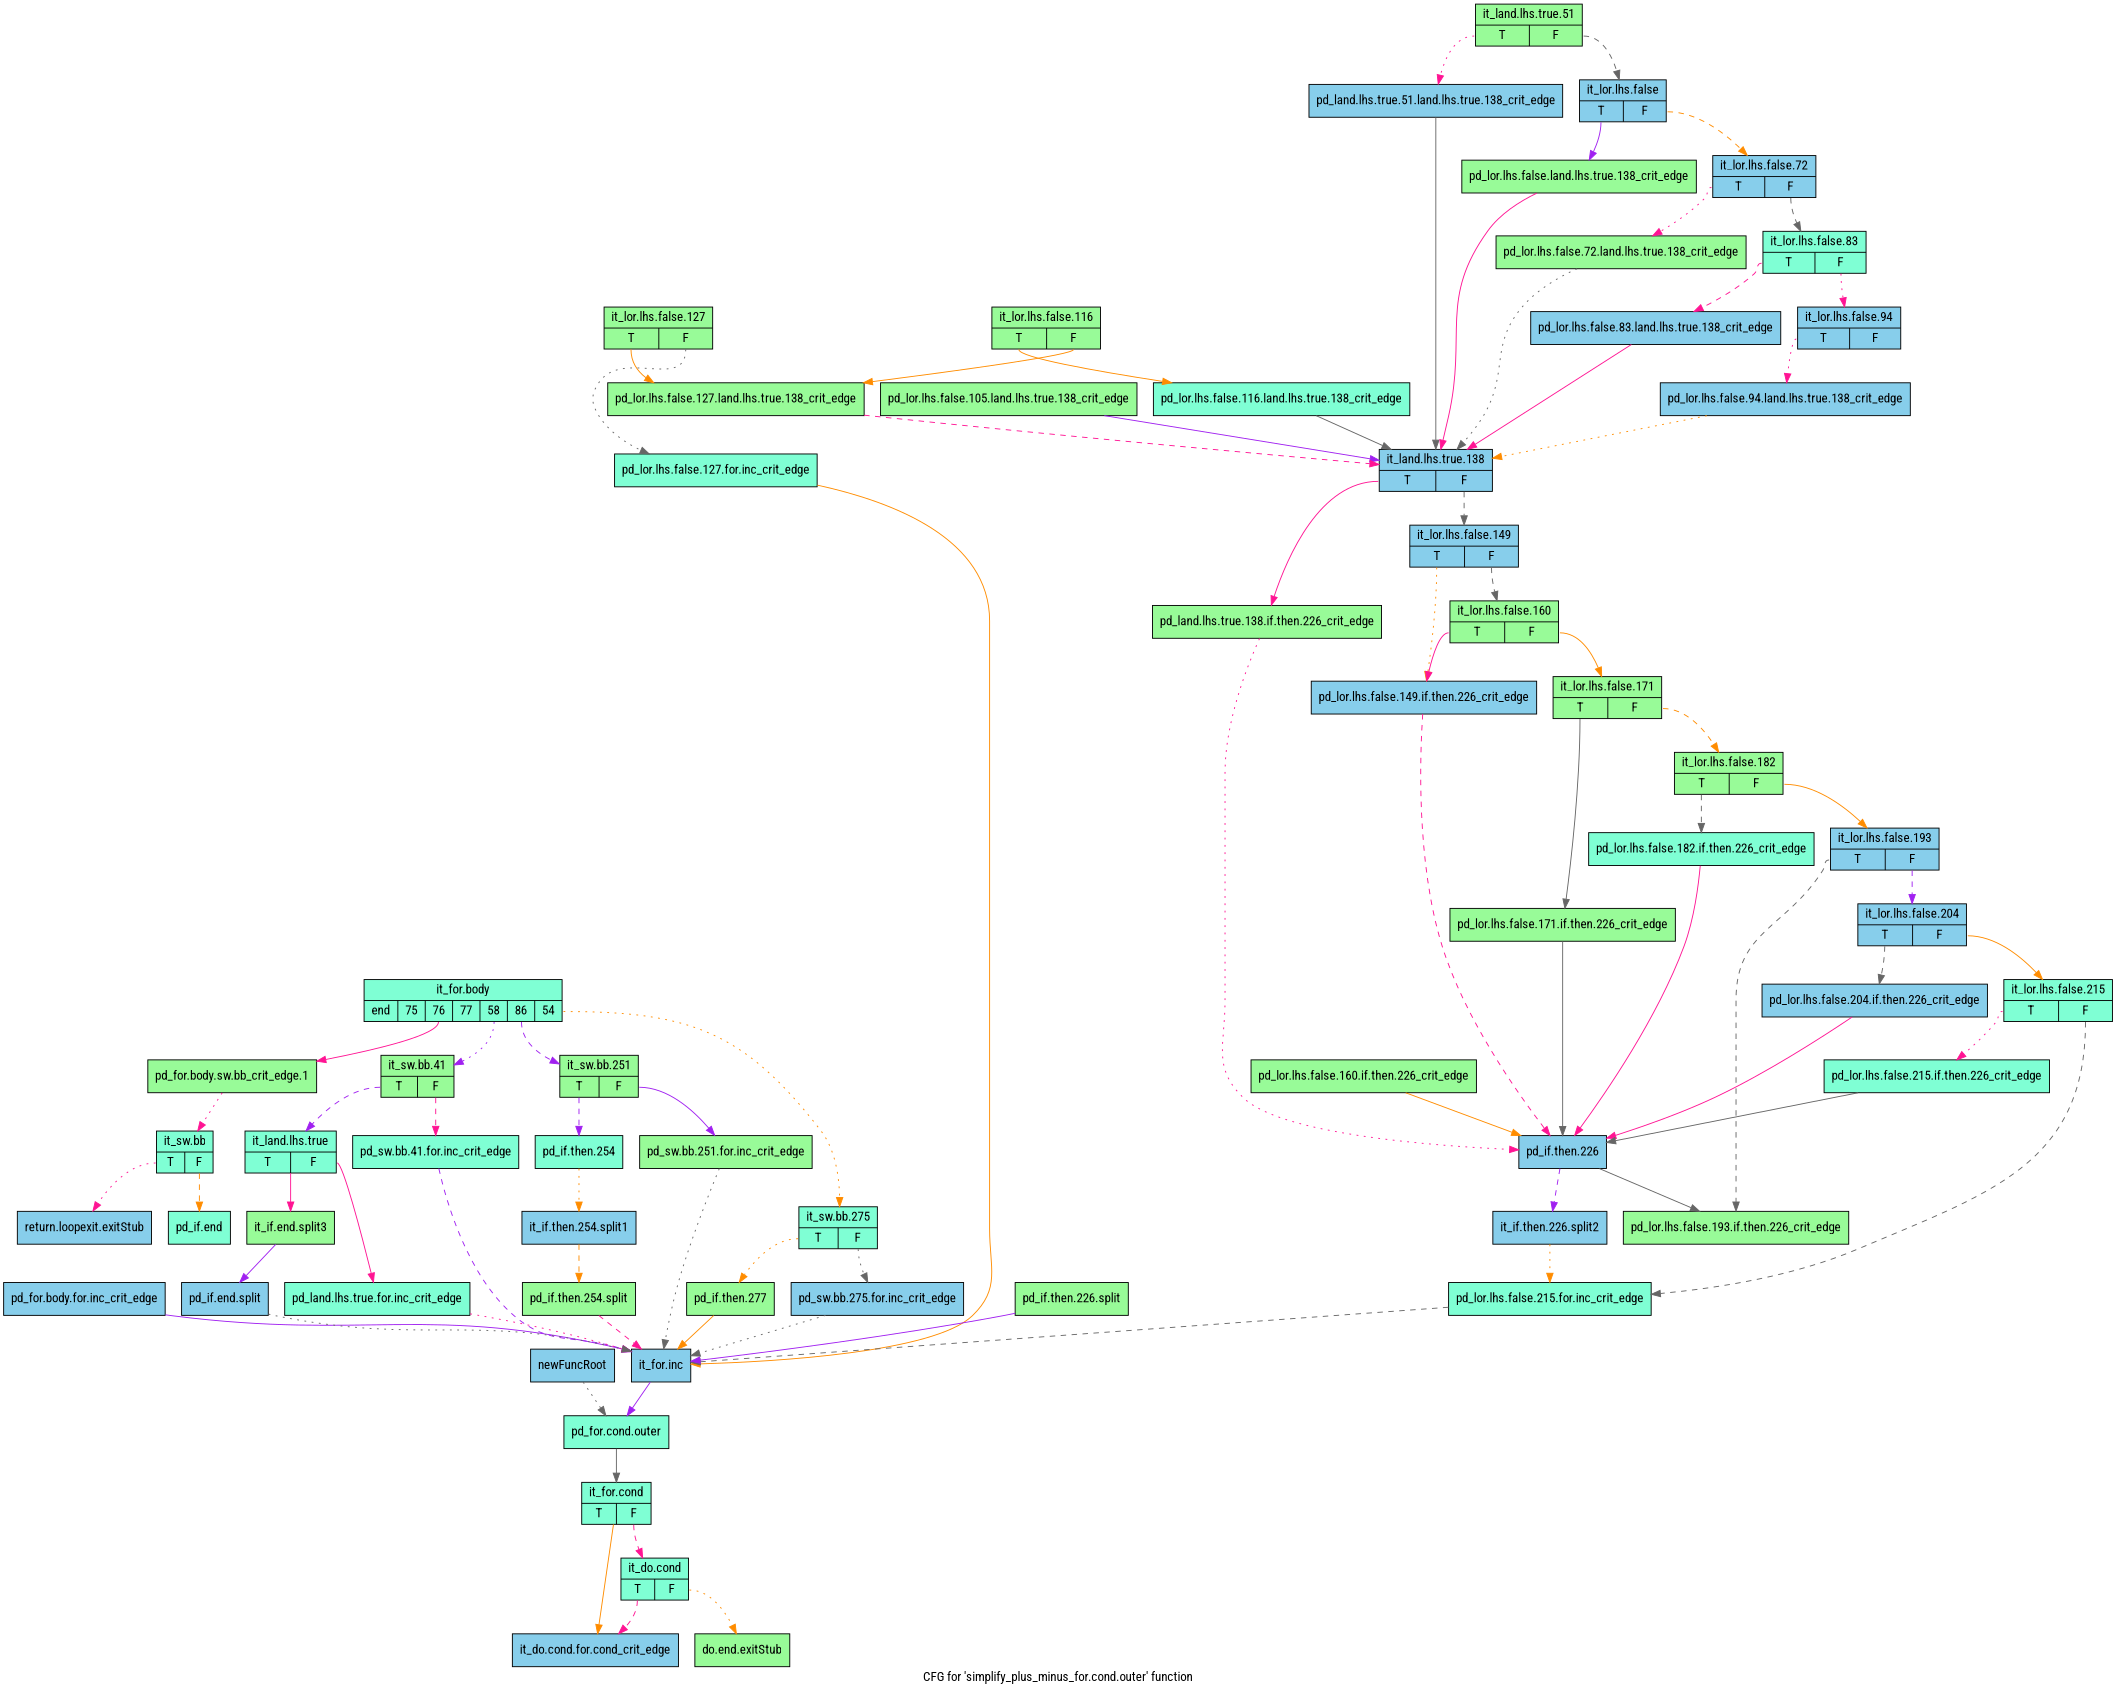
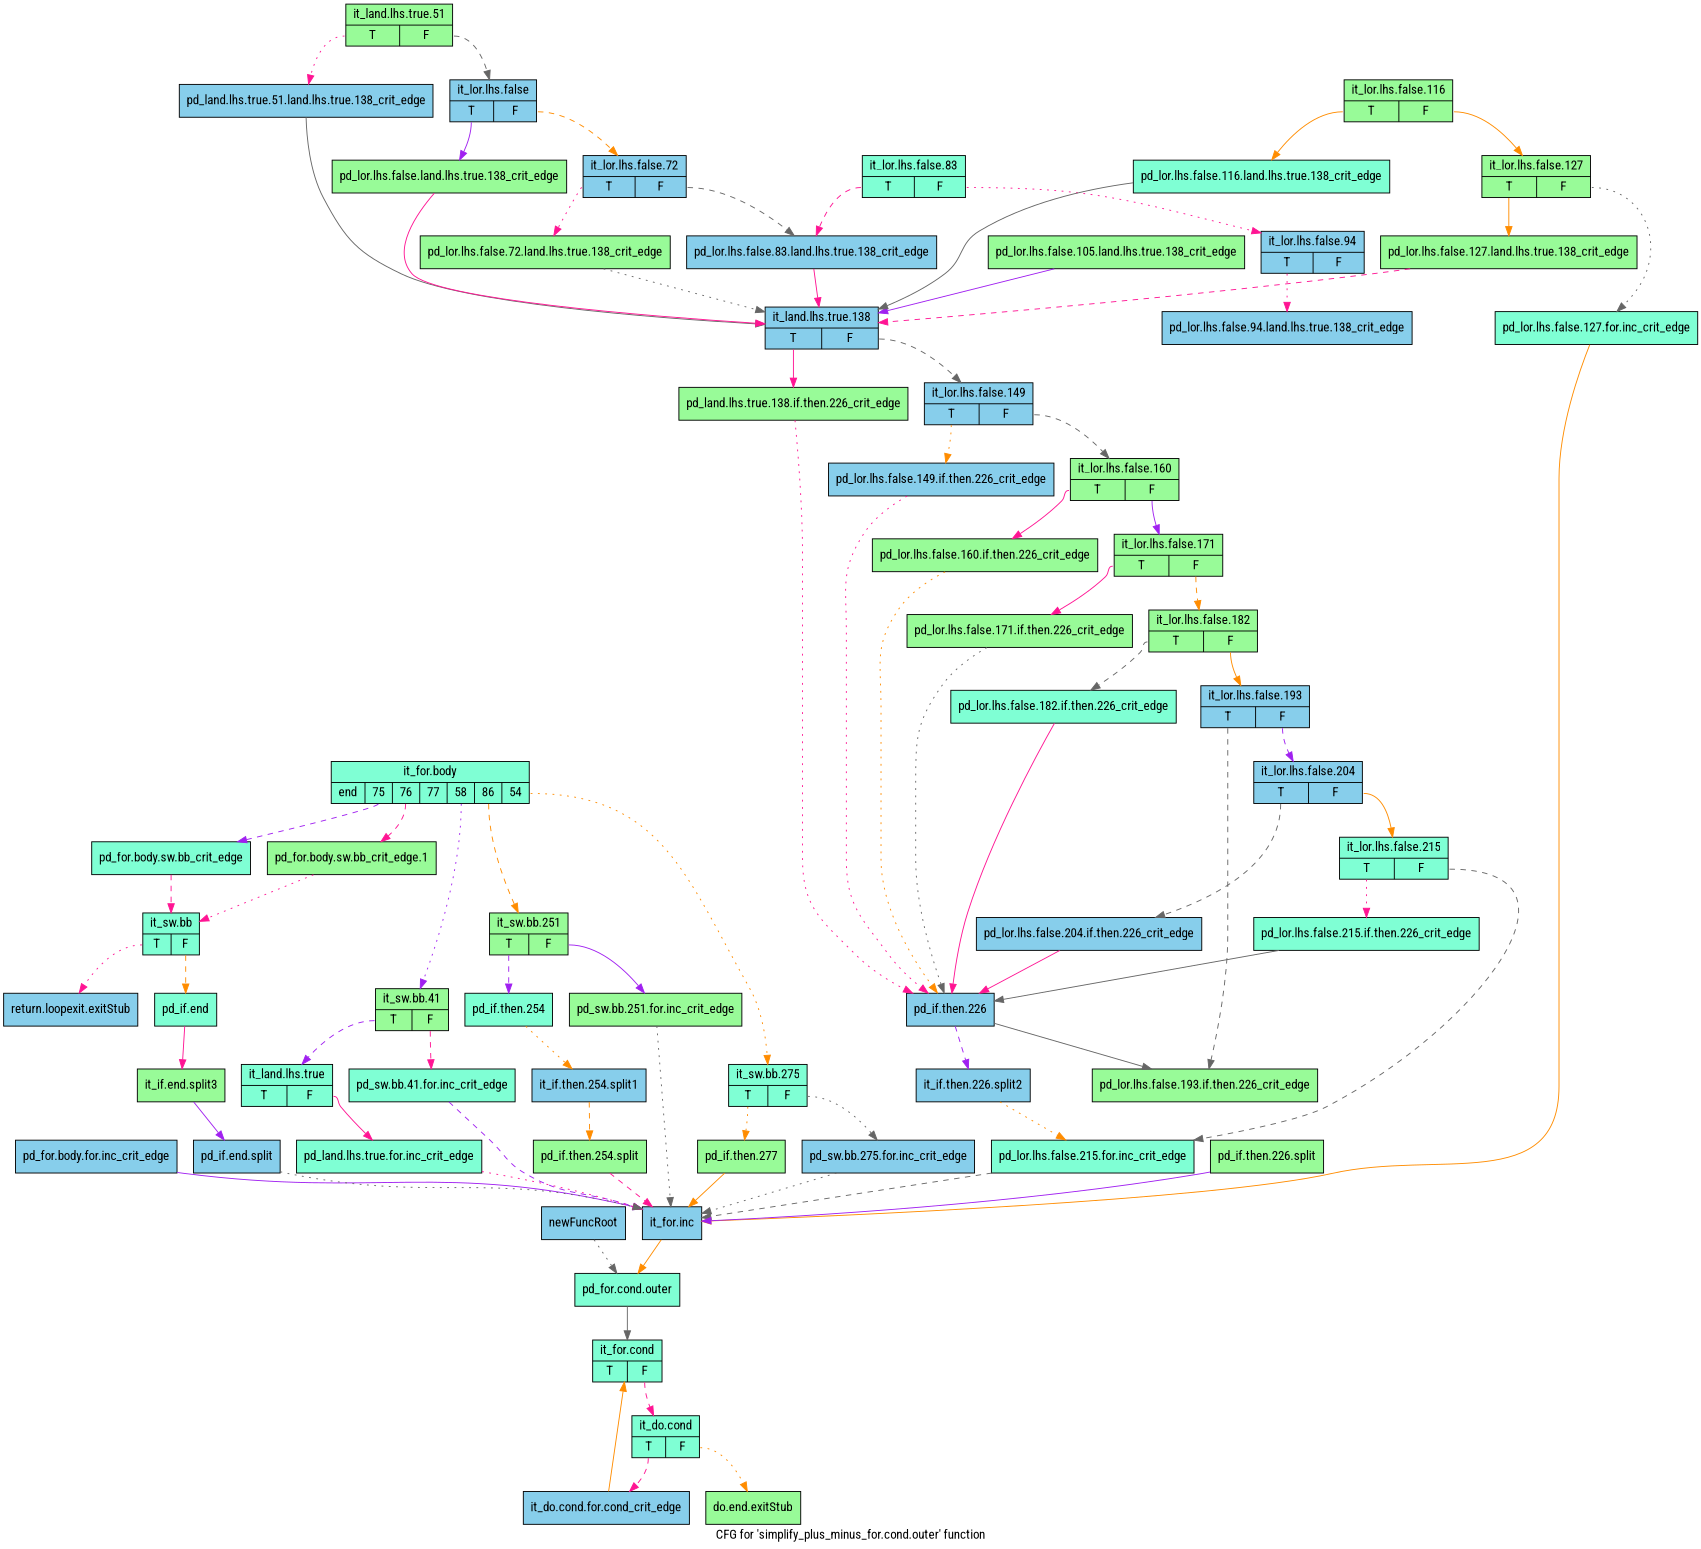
edge "it_lor.lhs.false.72" -> "it_lor.lhs.false.83": now "it_lor.lhs.false.72" -> "pd_lor.lhs.false.83.land.lhs.true.138_crit_edge"
edge "it_lor.lhs.false.116" -> "pd_lor.lhs.false.127.land.lhs.true.138_crit_edge": now "it_lor.lhs.false.116" -> "it_lor.lhs.false.127"
edge "pd_lor.lhs.false.94.land.lhs.true.138_crit_edge" -> "it_land.lhs.true.138": removed
edge "it_lor.lhs.false.160" -> "it_lor.lhs.false.171": color darkorange -> purple
edge "it_lor.lhs.false.160" -> "pd_lor.lhs.false.149.if.then.226_crit_edge": now "it_lor.lhs.false.160" -> "pd_lor.lhs.false.160.if.then.226_crit_edge"
edge "it_lor.lhs.false.171" -> "pd_lor.lhs.false.171.if.then.226_crit_edge": color gray40 -> deeppink
node "pd_for.body.sw.bb_crit_edge": added
edge "pd_lor.lhs.false.149.if.then.226_crit_edge" -> "pd_if.then.226": style dashed -> dotted
edge "pd_lor.lhs.false.171.if.then.226_crit_edge" -> "pd_if.then.226": style solid -> dotted
edge "it_for.body" -> "it_sw.bb.251": color purple -> darkorange
edge "it_for.body" -> "pd_for.body.sw.bb_crit_edge.1": style solid -> dashed
edge "pd_lor.lhs.false.160.if.then.226_crit_edge" -> "pd_if.then.226": style solid -> dotted
edge "it_land.lhs.true" -> "it_if.end.split3": now "pd_if.end" -> "it_if.end.split3"
edge "it_for.inc" -> "pd_for.cond.outer": color purple -> darkorange
edge "it_for.cond" -> "it_do.cond.for.cond_crit_edge": reversed
